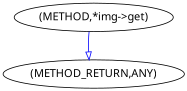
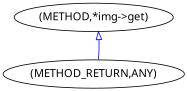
edge "(METHOD,*img->get)" -> "(METHOD_RETURN,ANY)": reversed
